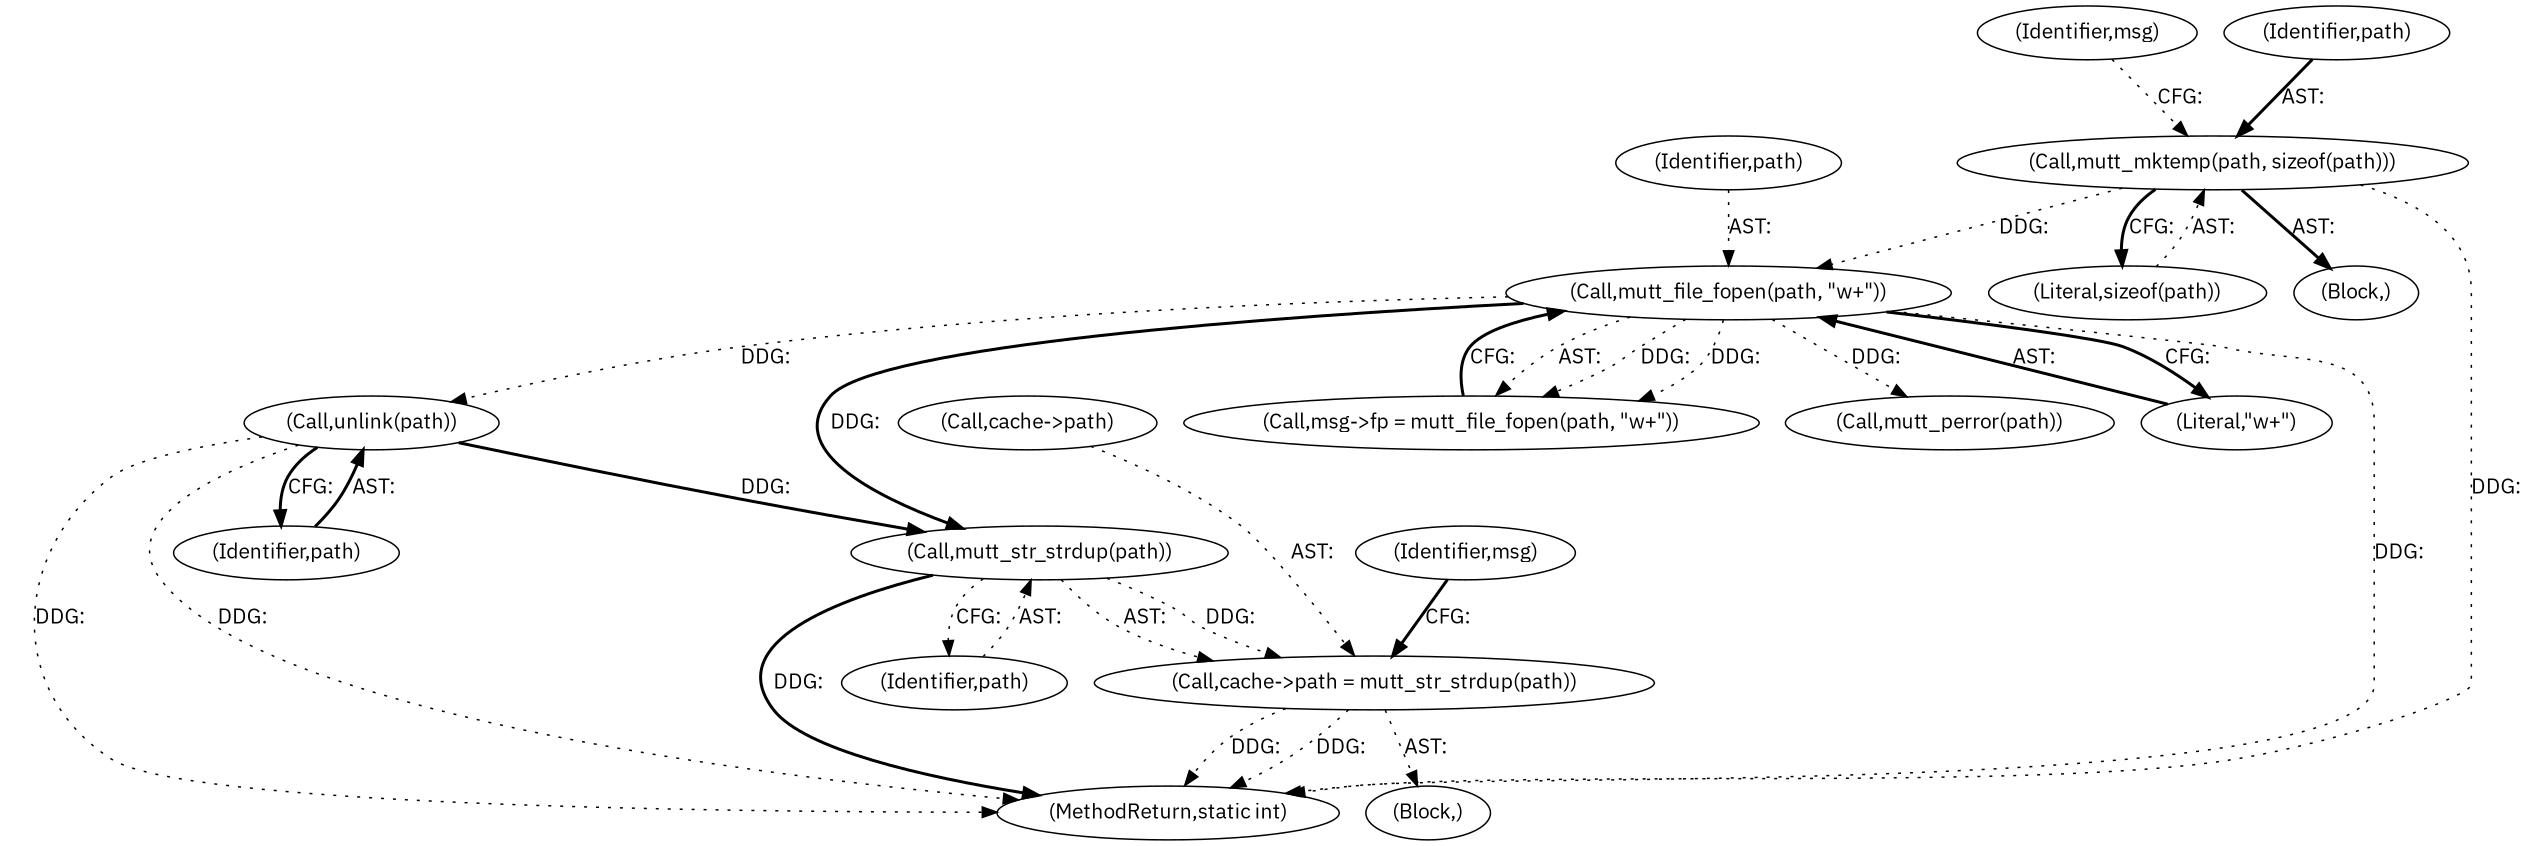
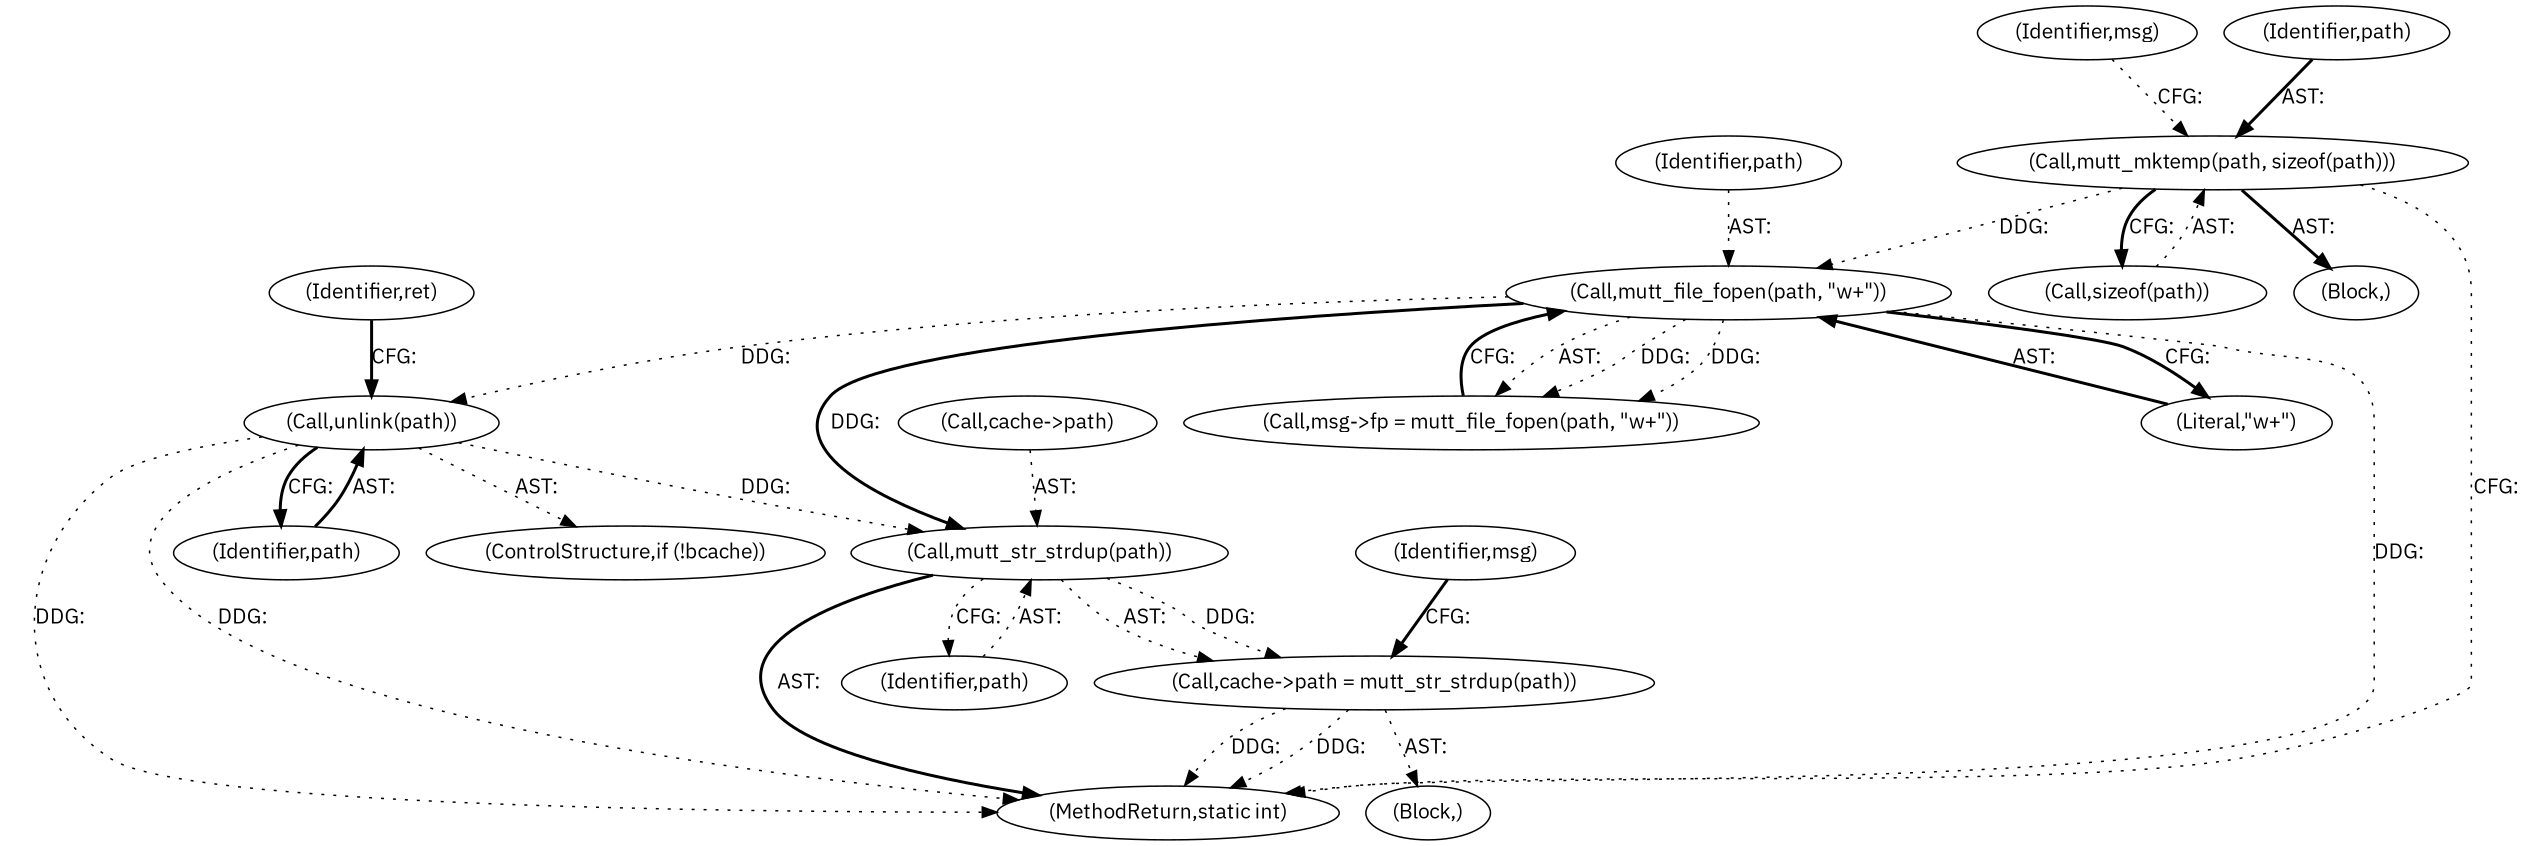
node "(Identifier,ret)": added
node "(Literal,sizeof(path))": label "(Literal,sizeof(path))" -> "(Call,sizeof(path))"
node "(Call,mutt_perror(path))": removed
edge "(Call,unlink(path))" -> "(Call,mutt_str_strdup(path))": style bold -> dotted
edge "(Call,mutt_mktemp(path, sizeof(path)))" -> "(MethodReturn,static int)": label "DDG: " -> "CFG: "
edge "(Call,cache->path)" -> "(Call,cache->path = mutt_str_strdup(path))": now "(Call,cache->path)" -> "(Call,mutt_str_strdup(path))"
node "(ControlStructure,if (!bcache))": added
edge "(Call,mutt_str_strdup(path))" -> "(MethodReturn,static int)": label "DDG: " -> "AST: "
